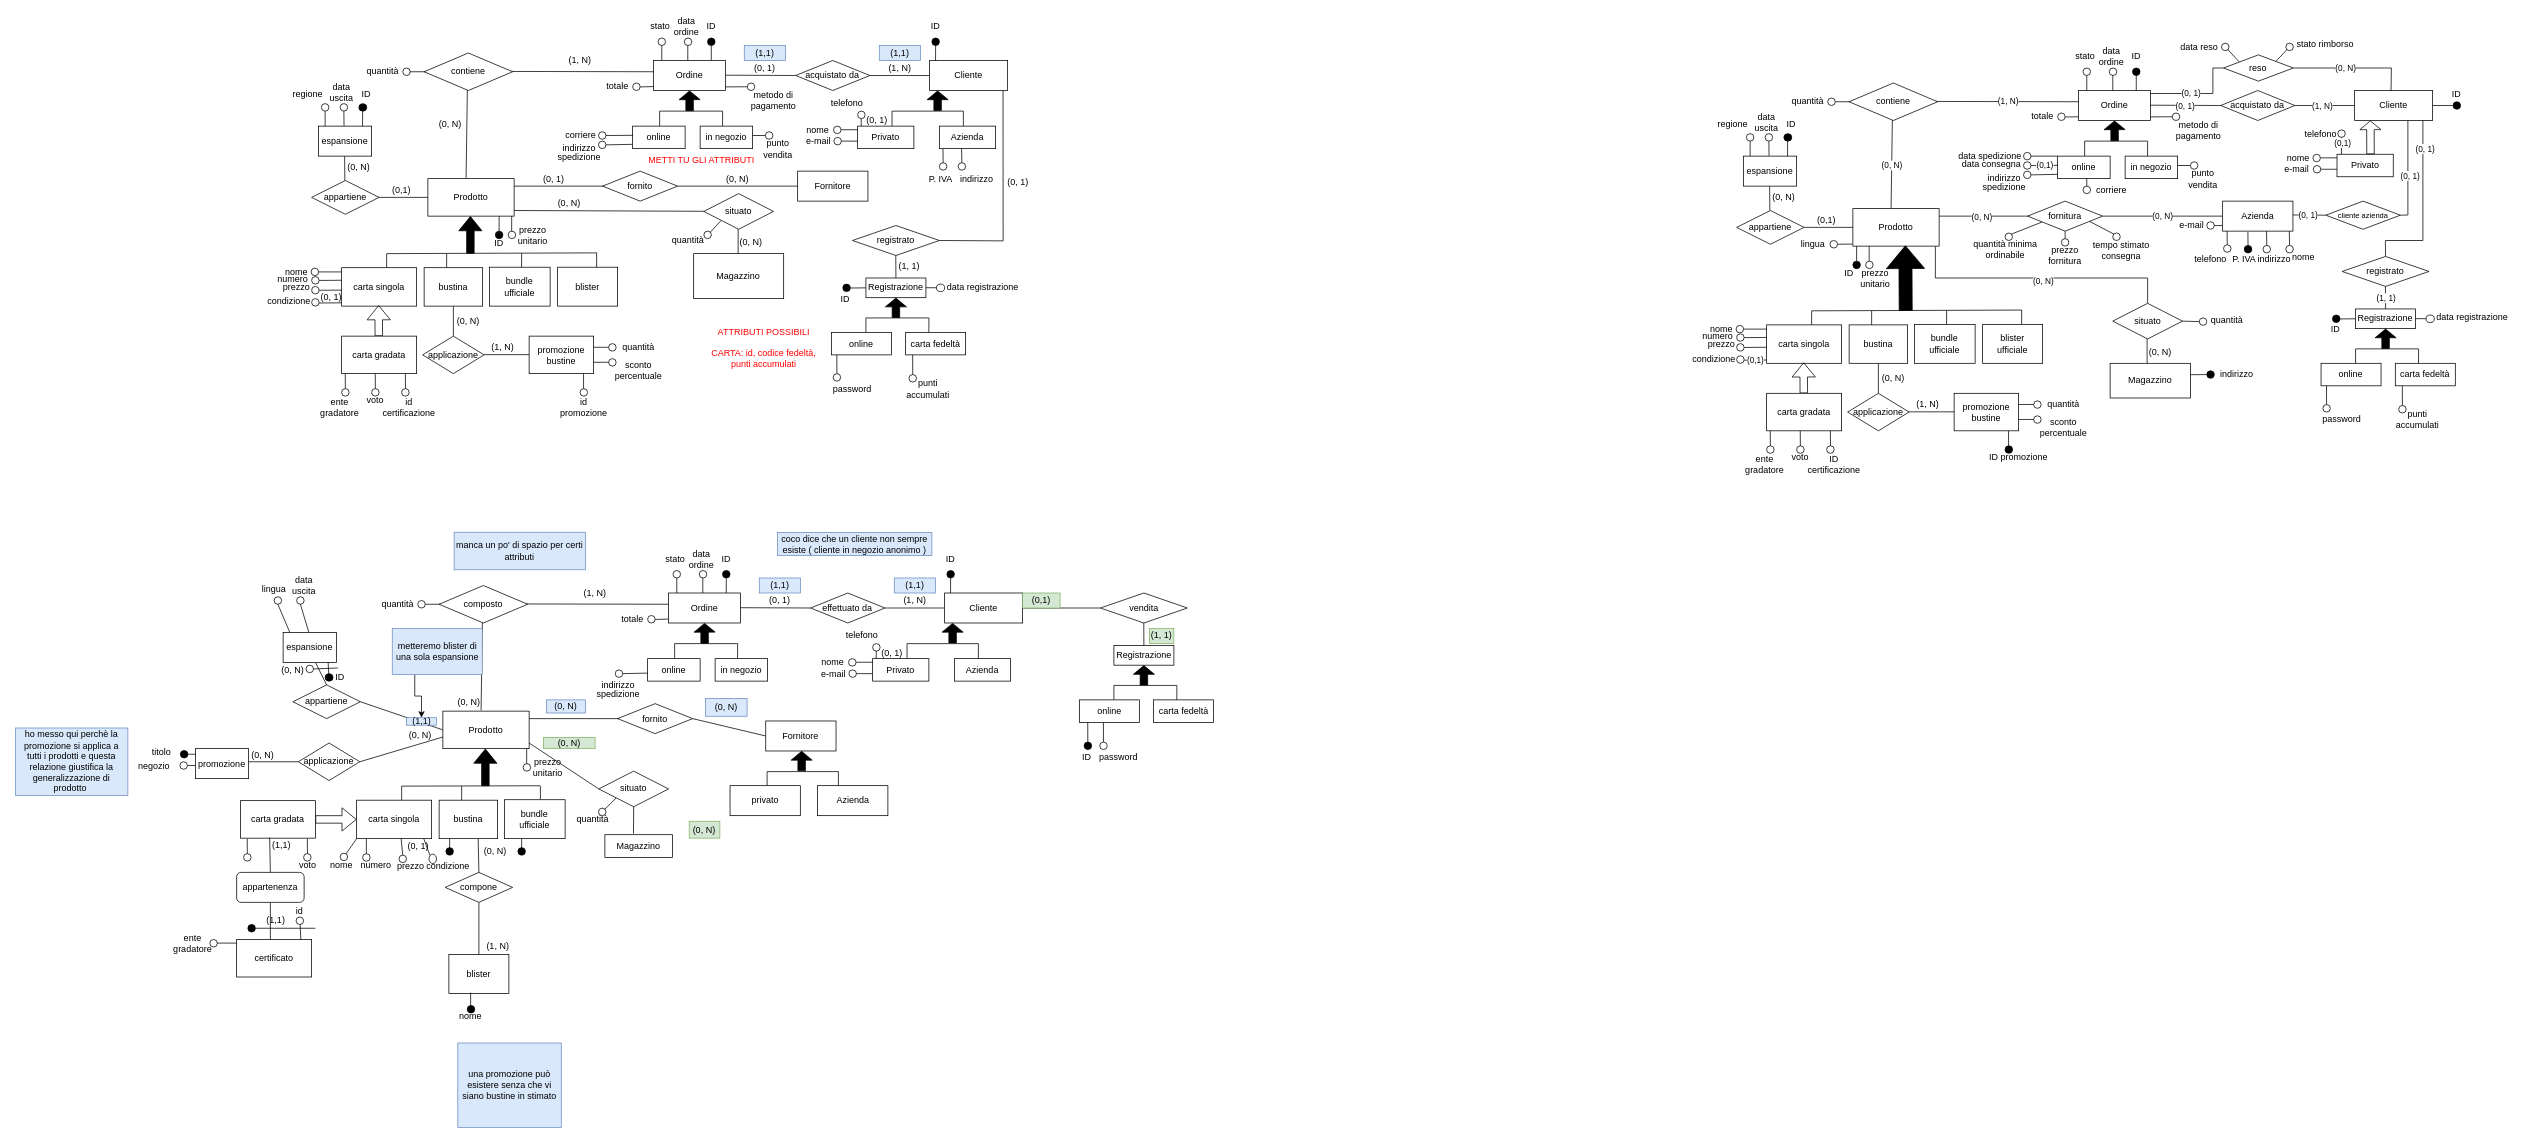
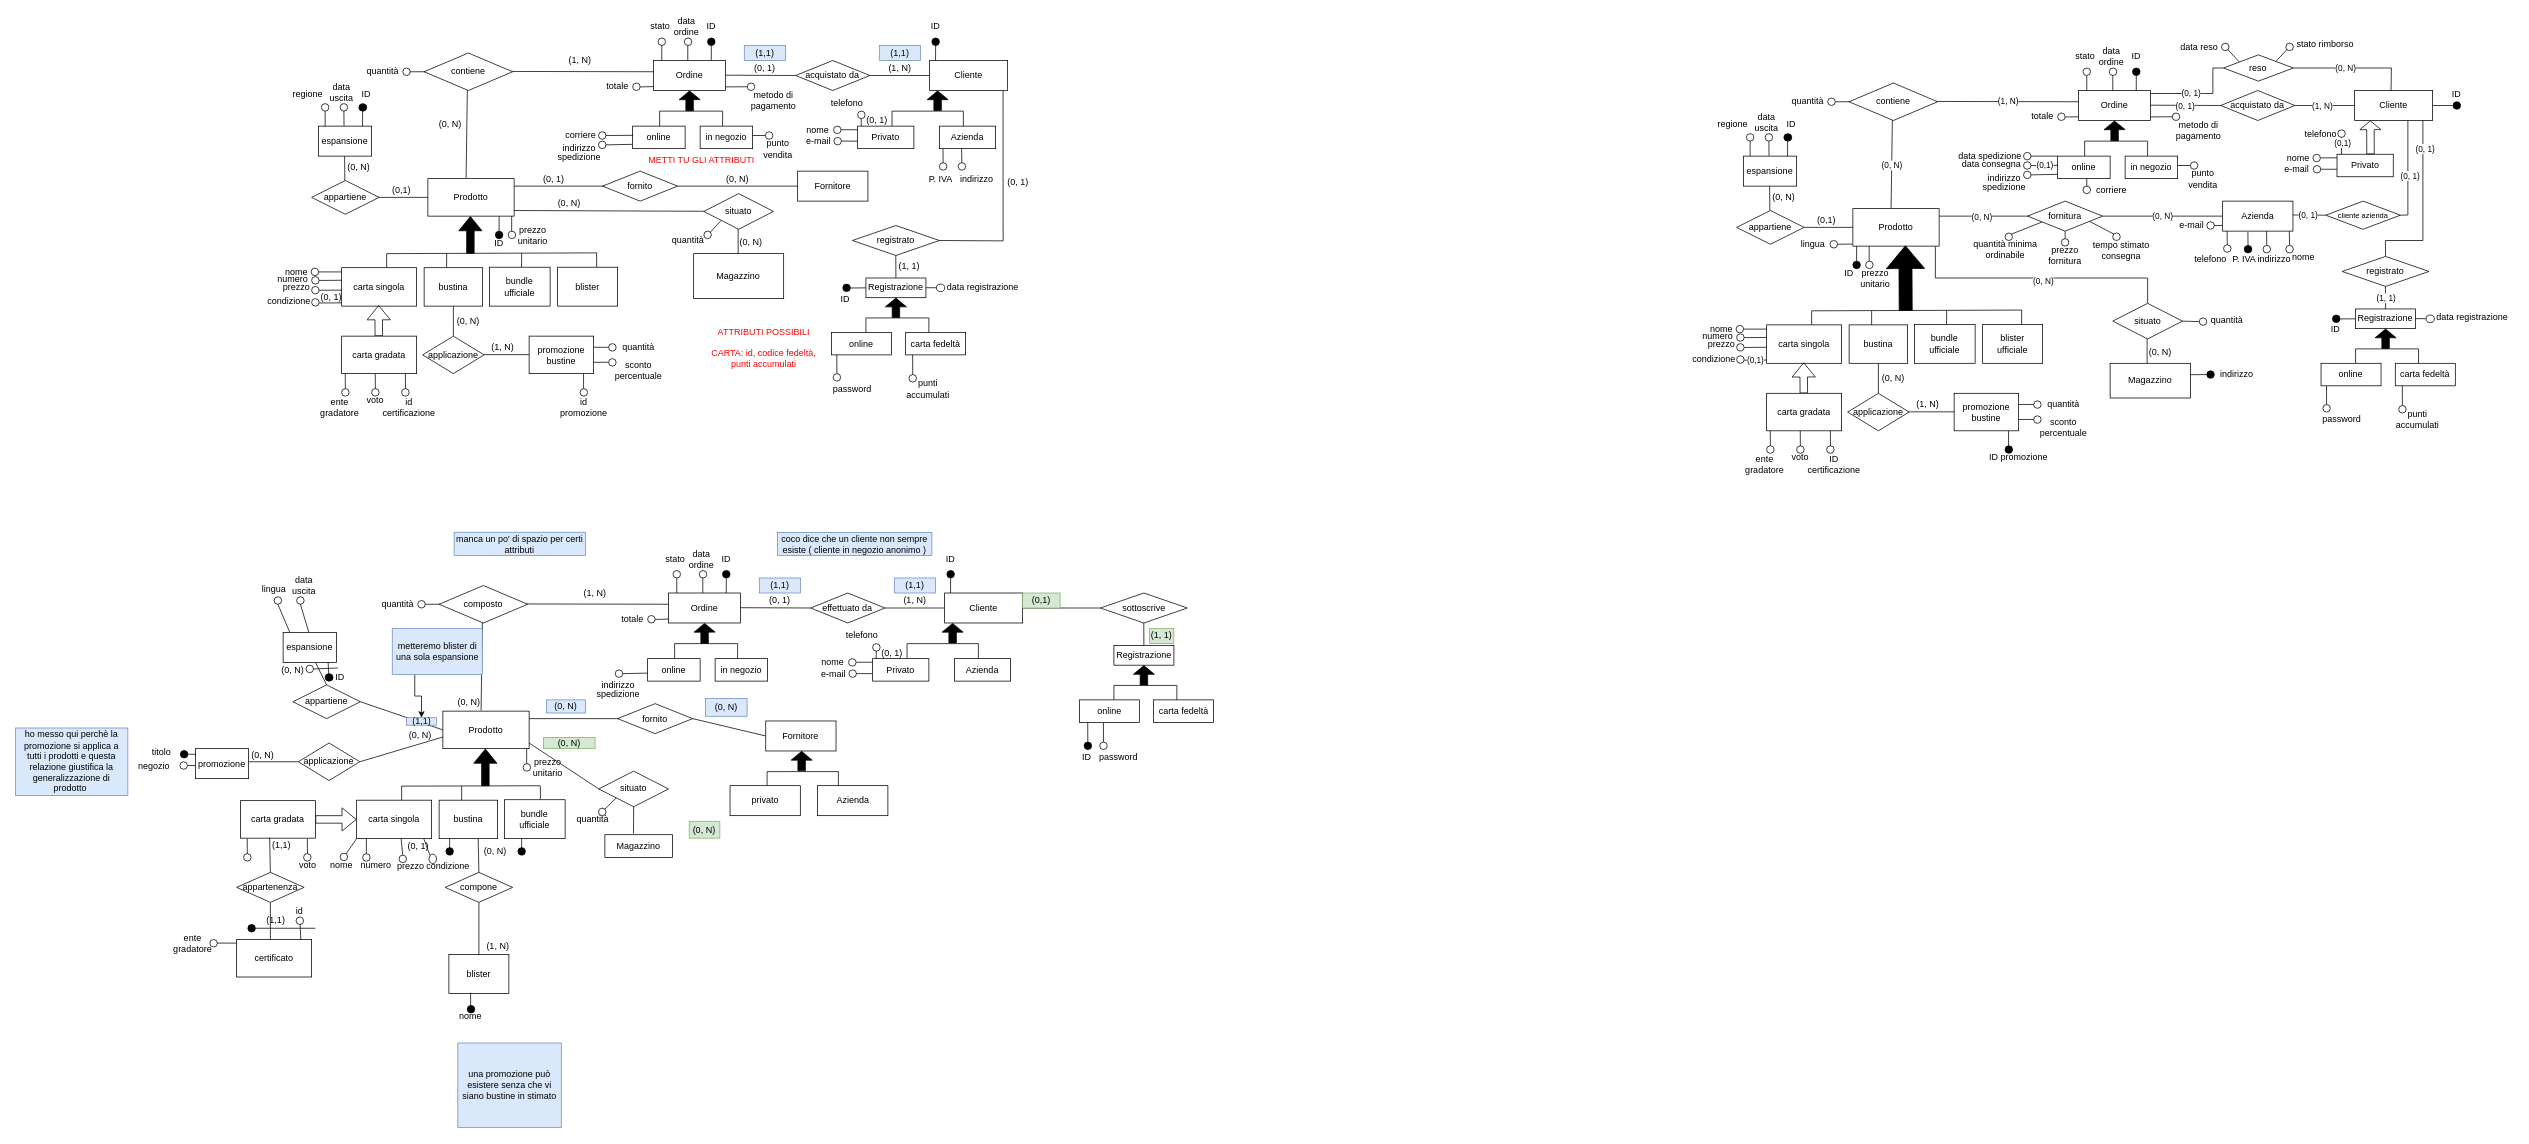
node "manca un po' di spazio per certi attributi": size 131x38 -> 131x23
node "vendita": label "vendita" -> "sottoscrive"
node "appartenenza": shape rounded rectangle -> diamond
